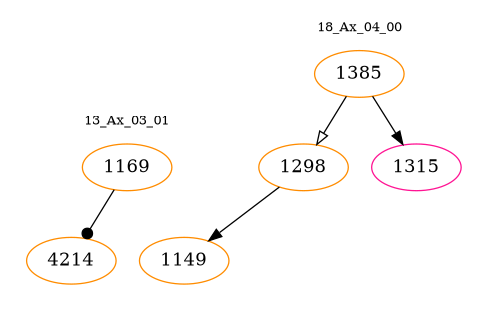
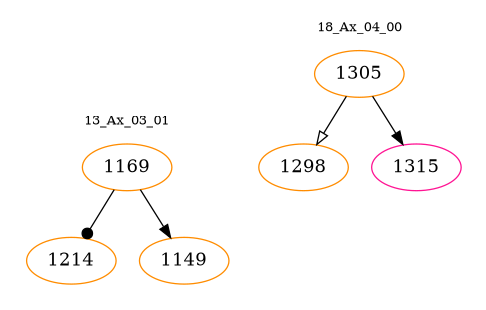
node "1385": label "1385" -> "1305"
edge "1298" -> "1149": now "1169" -> "1149"
node "4214": label "4214" -> "1214"
